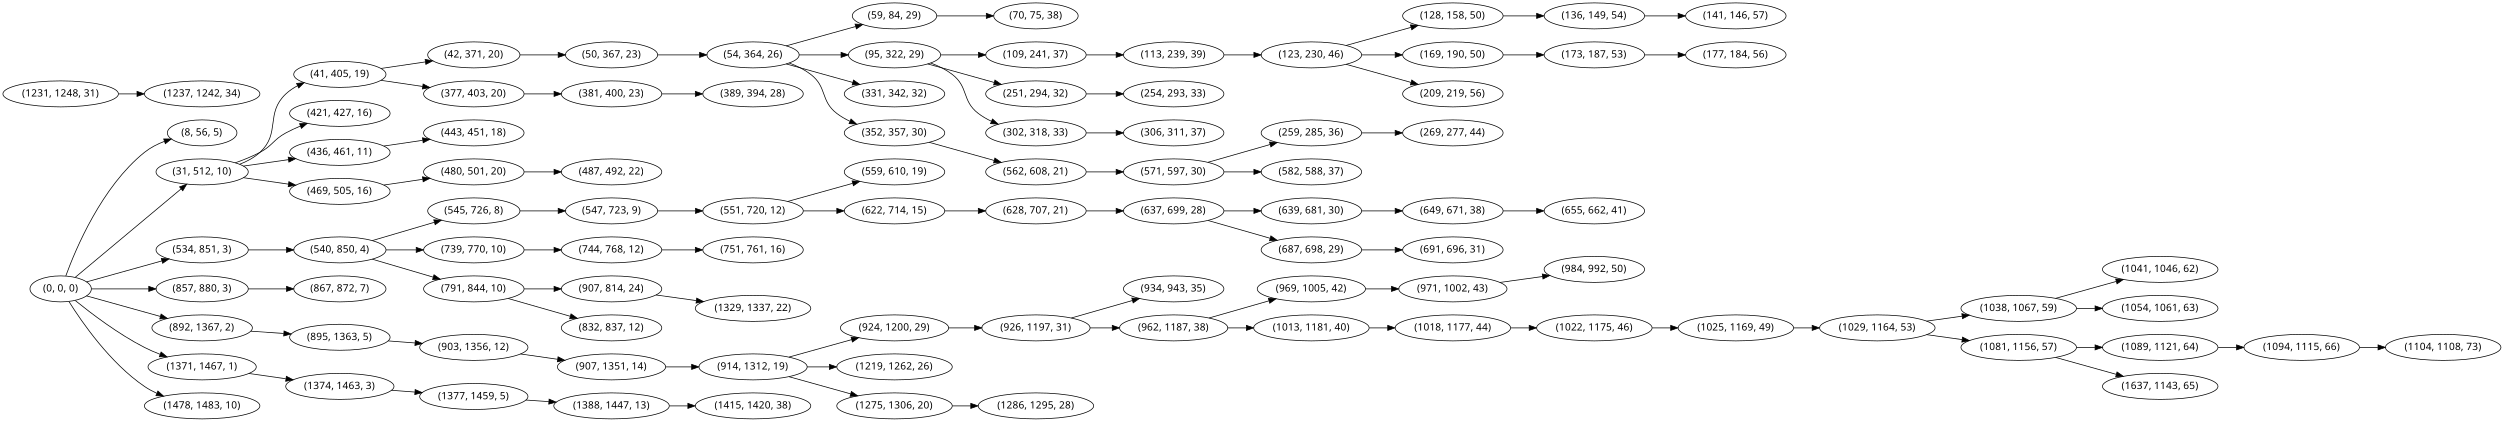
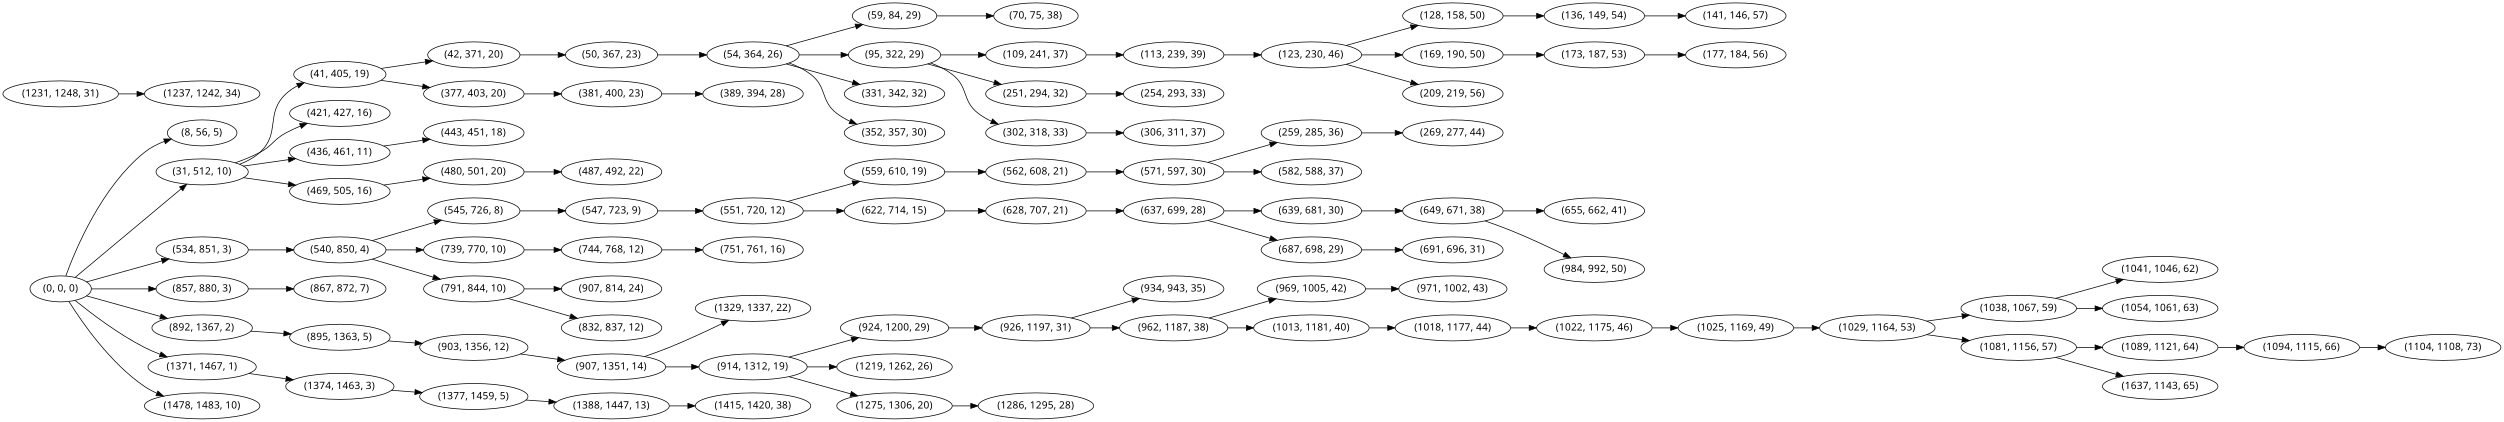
edge "(352, 357, 30)" -> "(562, 608, 21)": now "(559, 610, 19)" -> "(562, 608, 21)"
edge "(971, 1002, 43)" -> "(984, 992, 50)": now "(649, 671, 38)" -> "(984, 992, 50)"
edge "(907, 814, 24)" -> "(1329, 1337, 22)": now "(907, 1351, 14)" -> "(1329, 1337, 22)"
